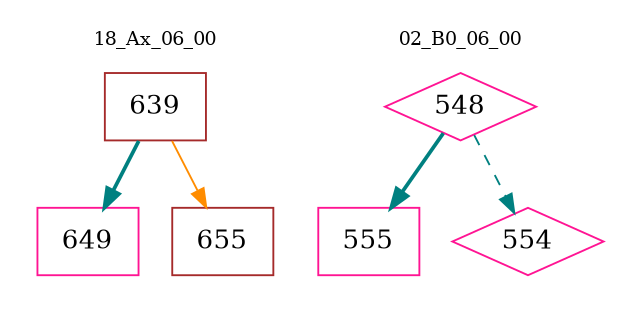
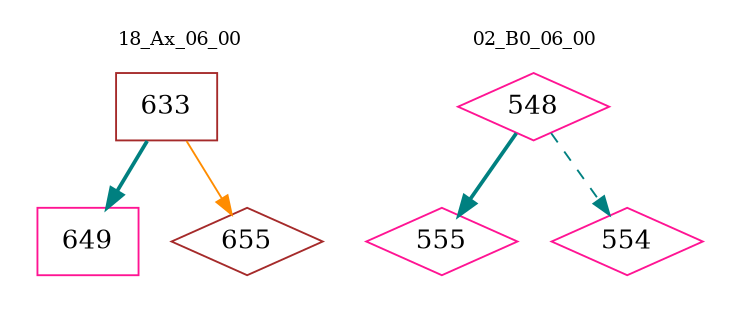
node "639": label "639" -> "633"
node "655": shape box -> diamond
node "555": shape box -> diamond
